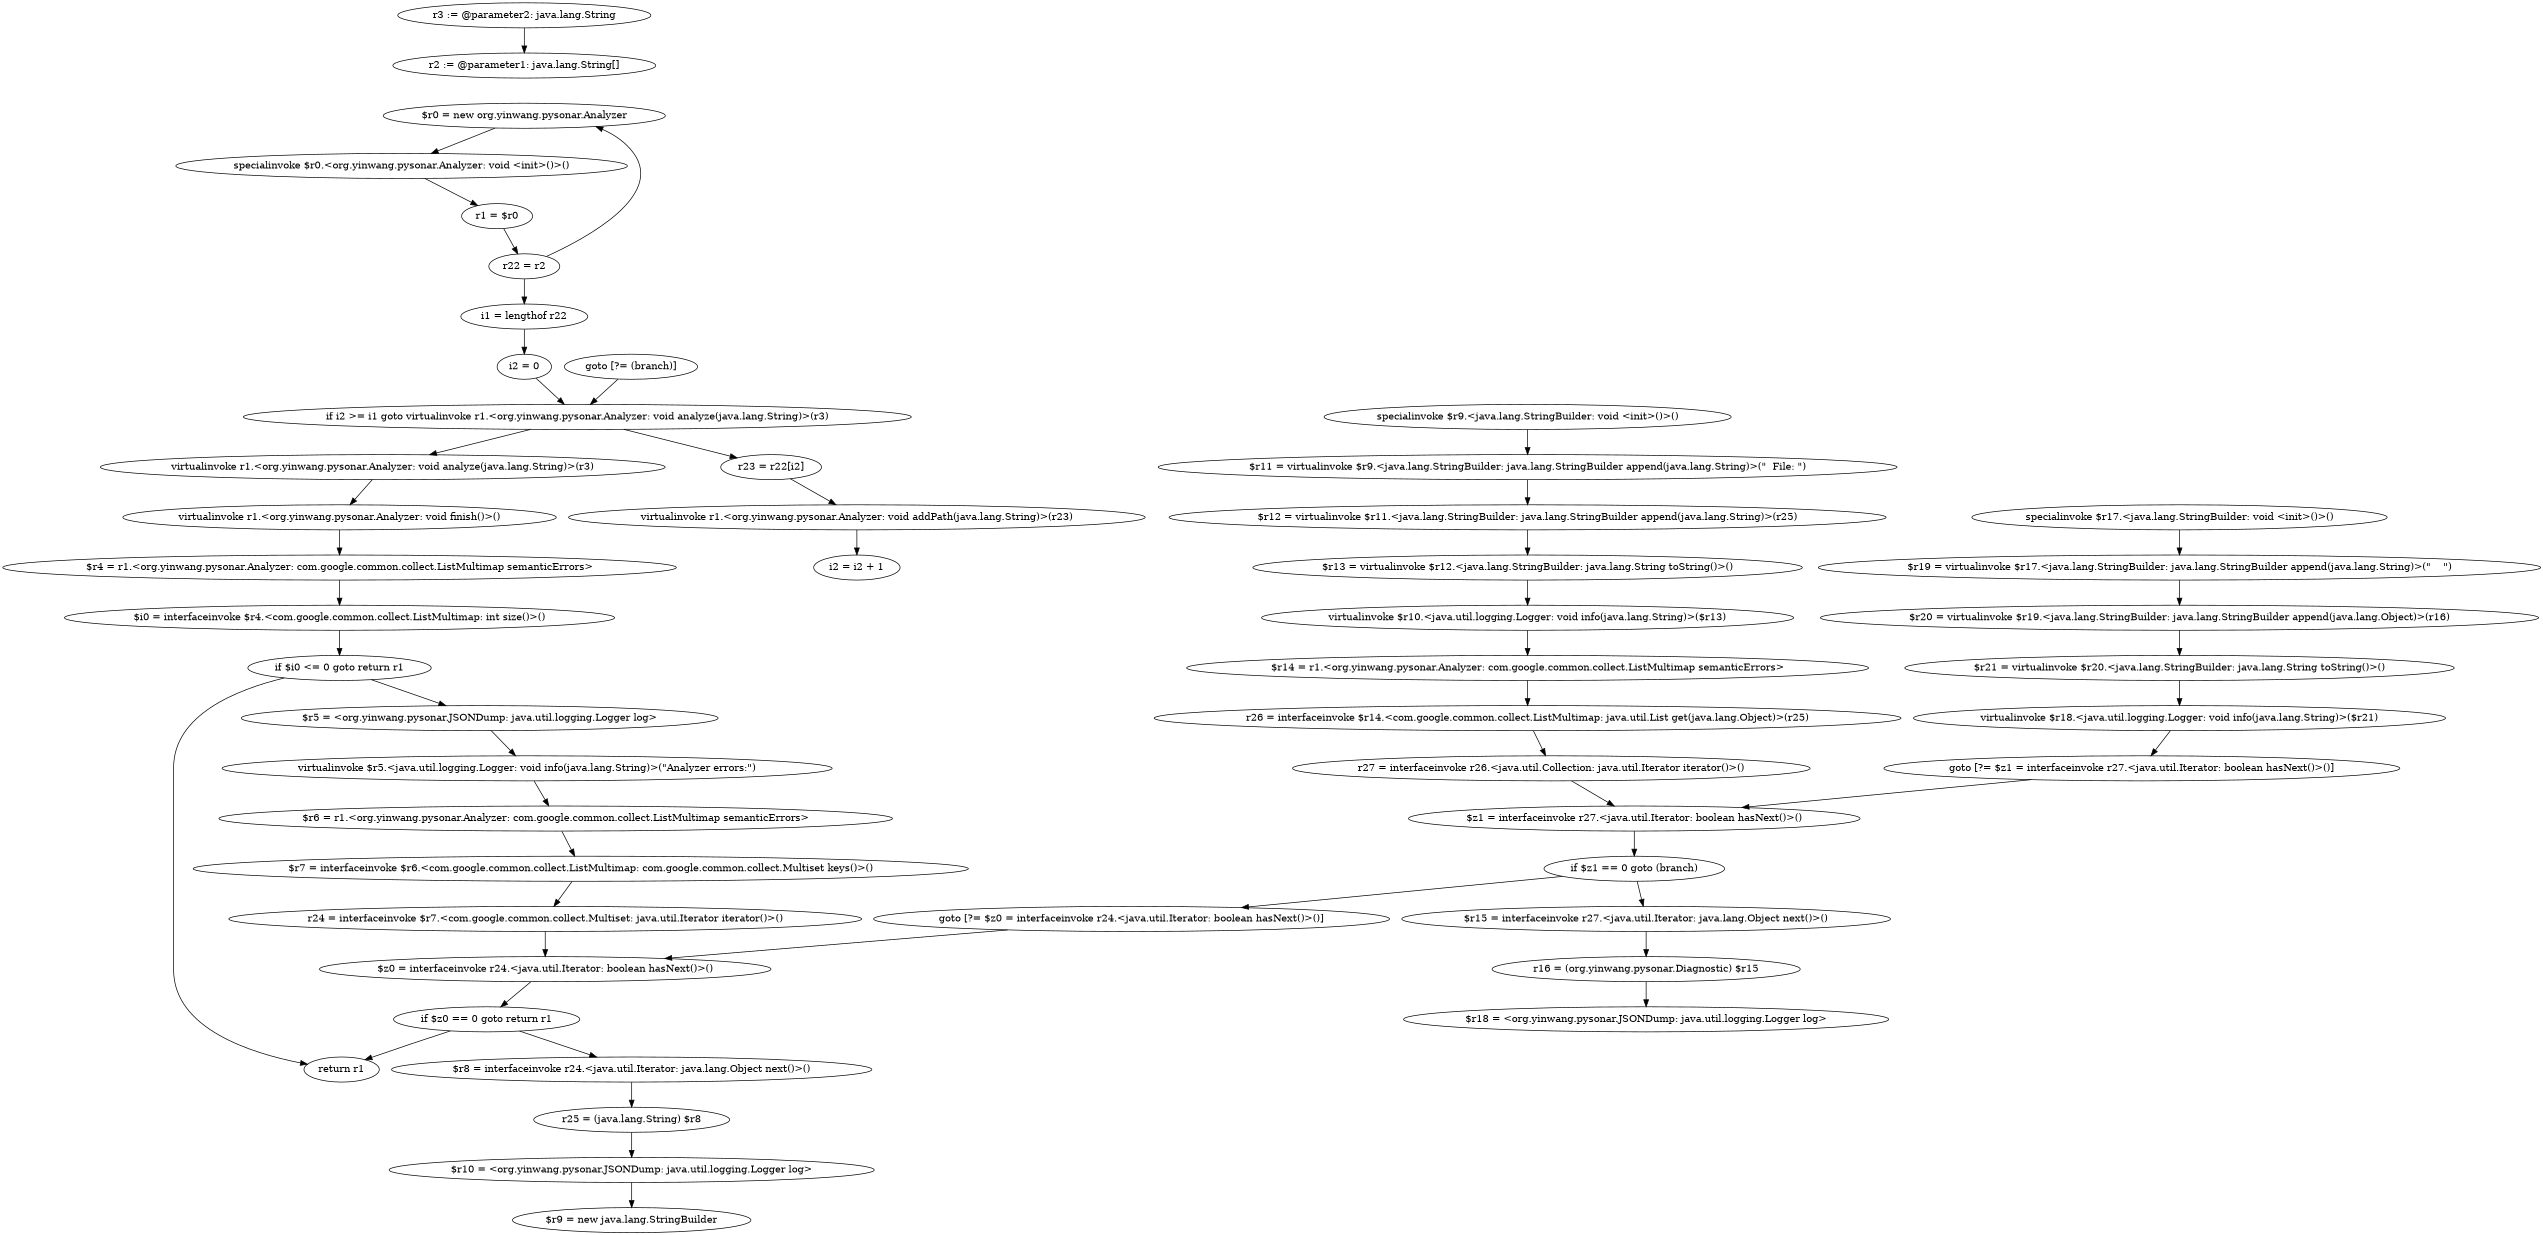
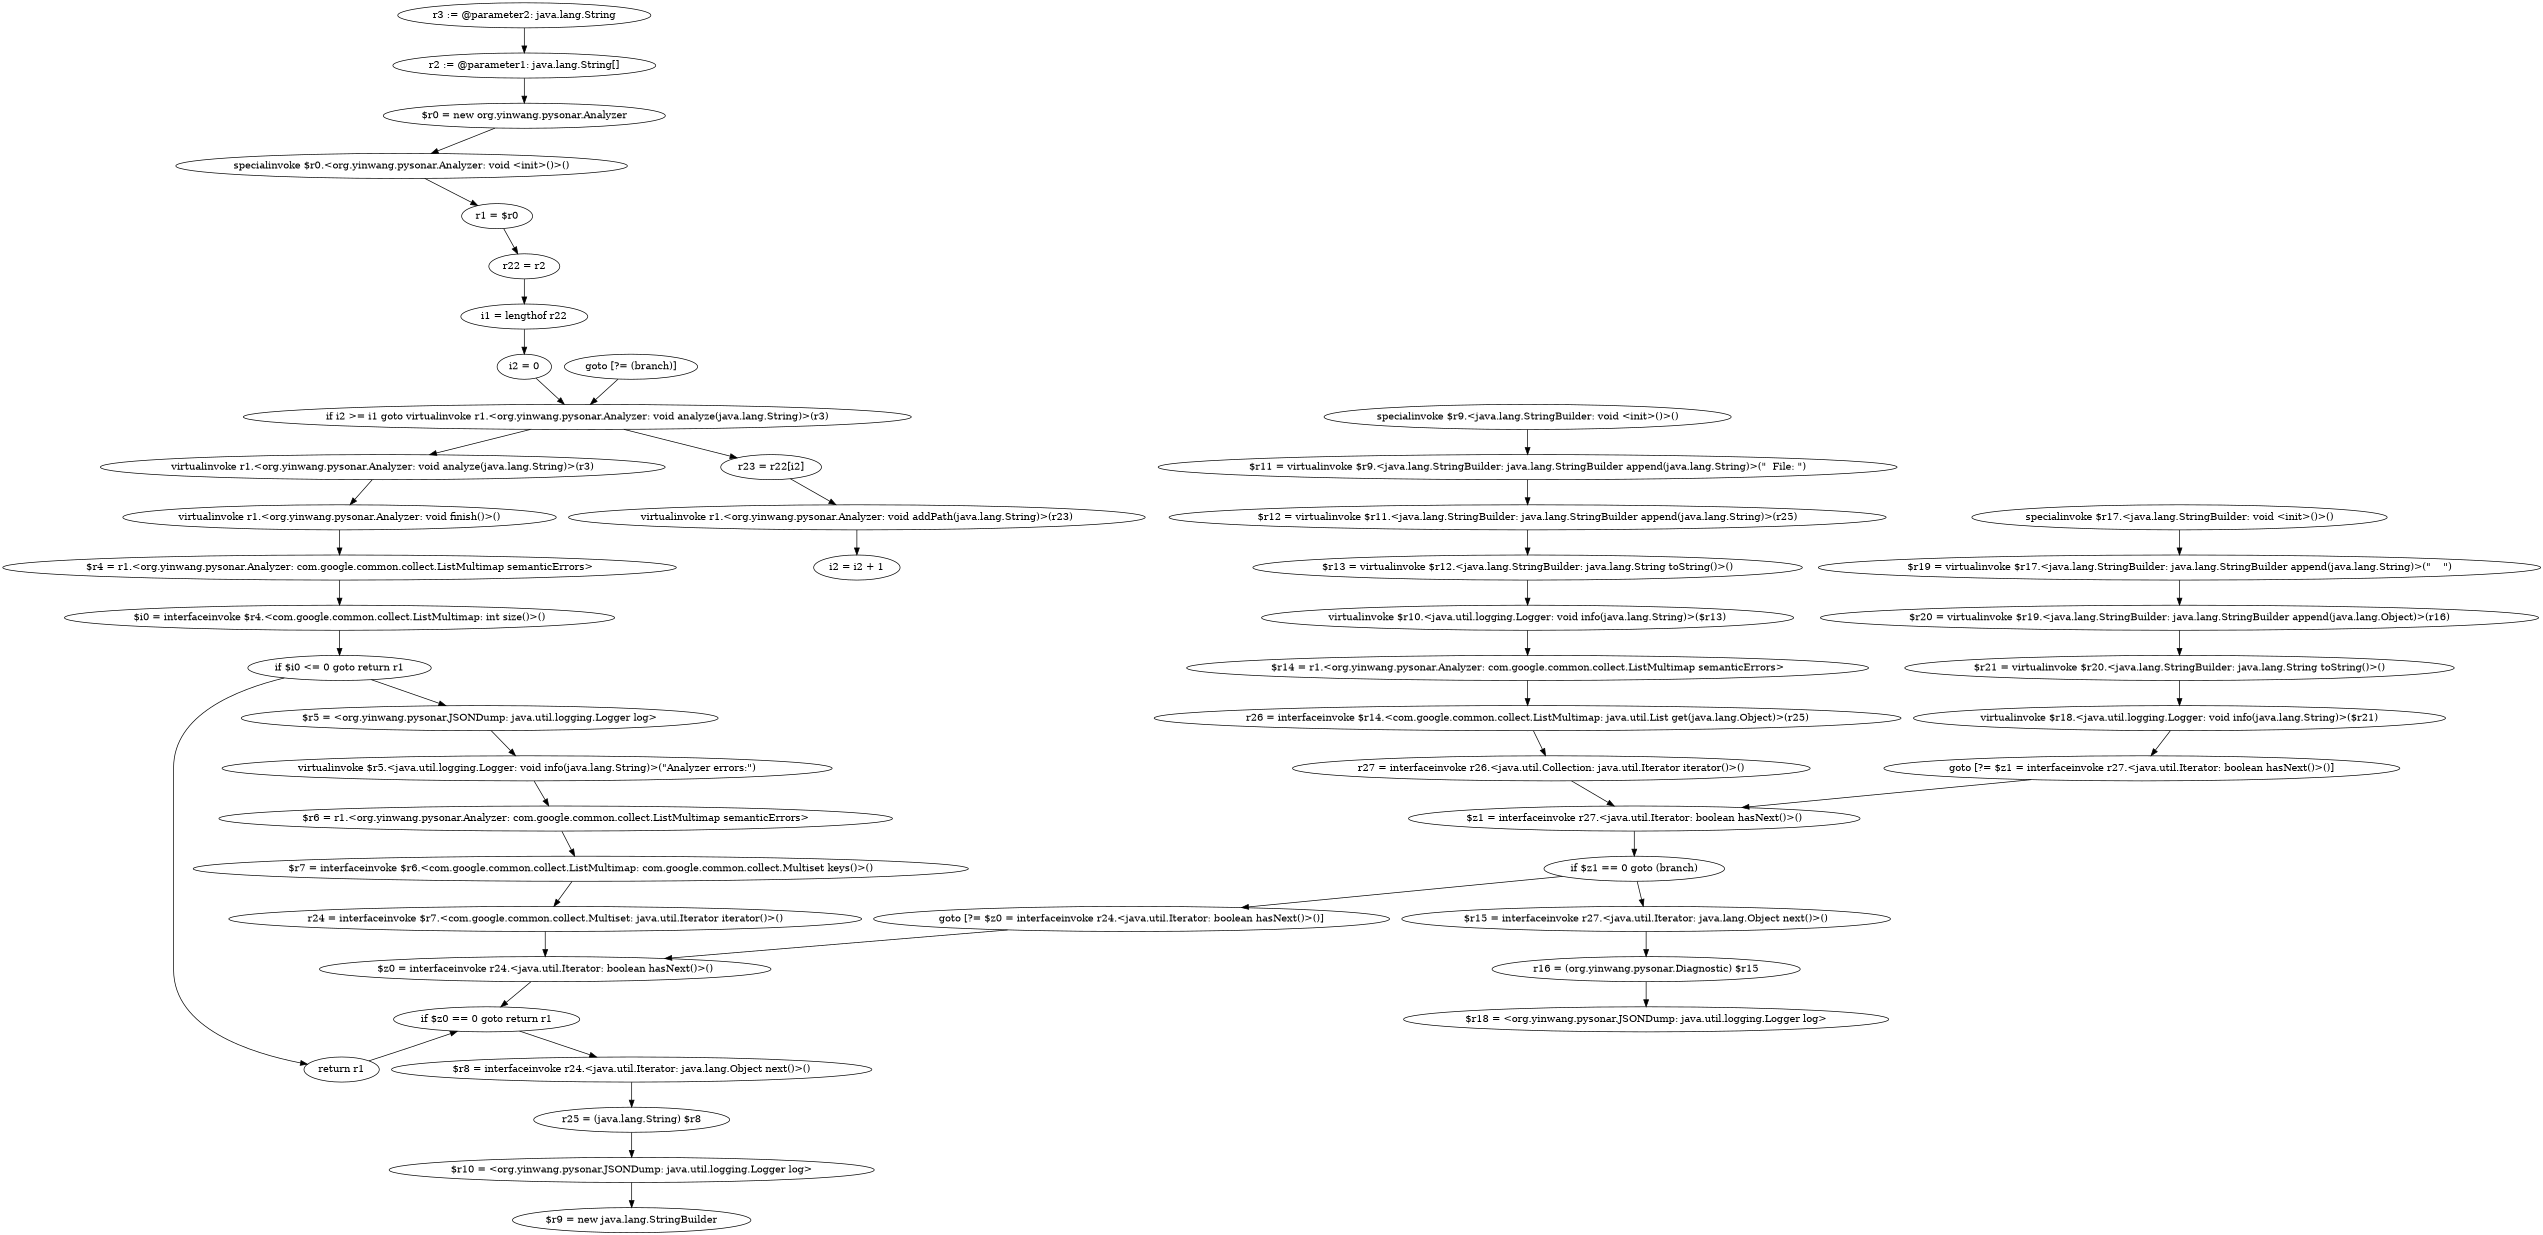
edge "r22 = r2" -> "$r0 = new org.yinwang.pysonar.Analyzer": now "r2 := @parameter1: java.lang.String[]" -> "$r0 = new org.yinwang.pysonar.Analyzer"
edge "if $z0 == 0 goto return r1" -> "return r1": reversed
